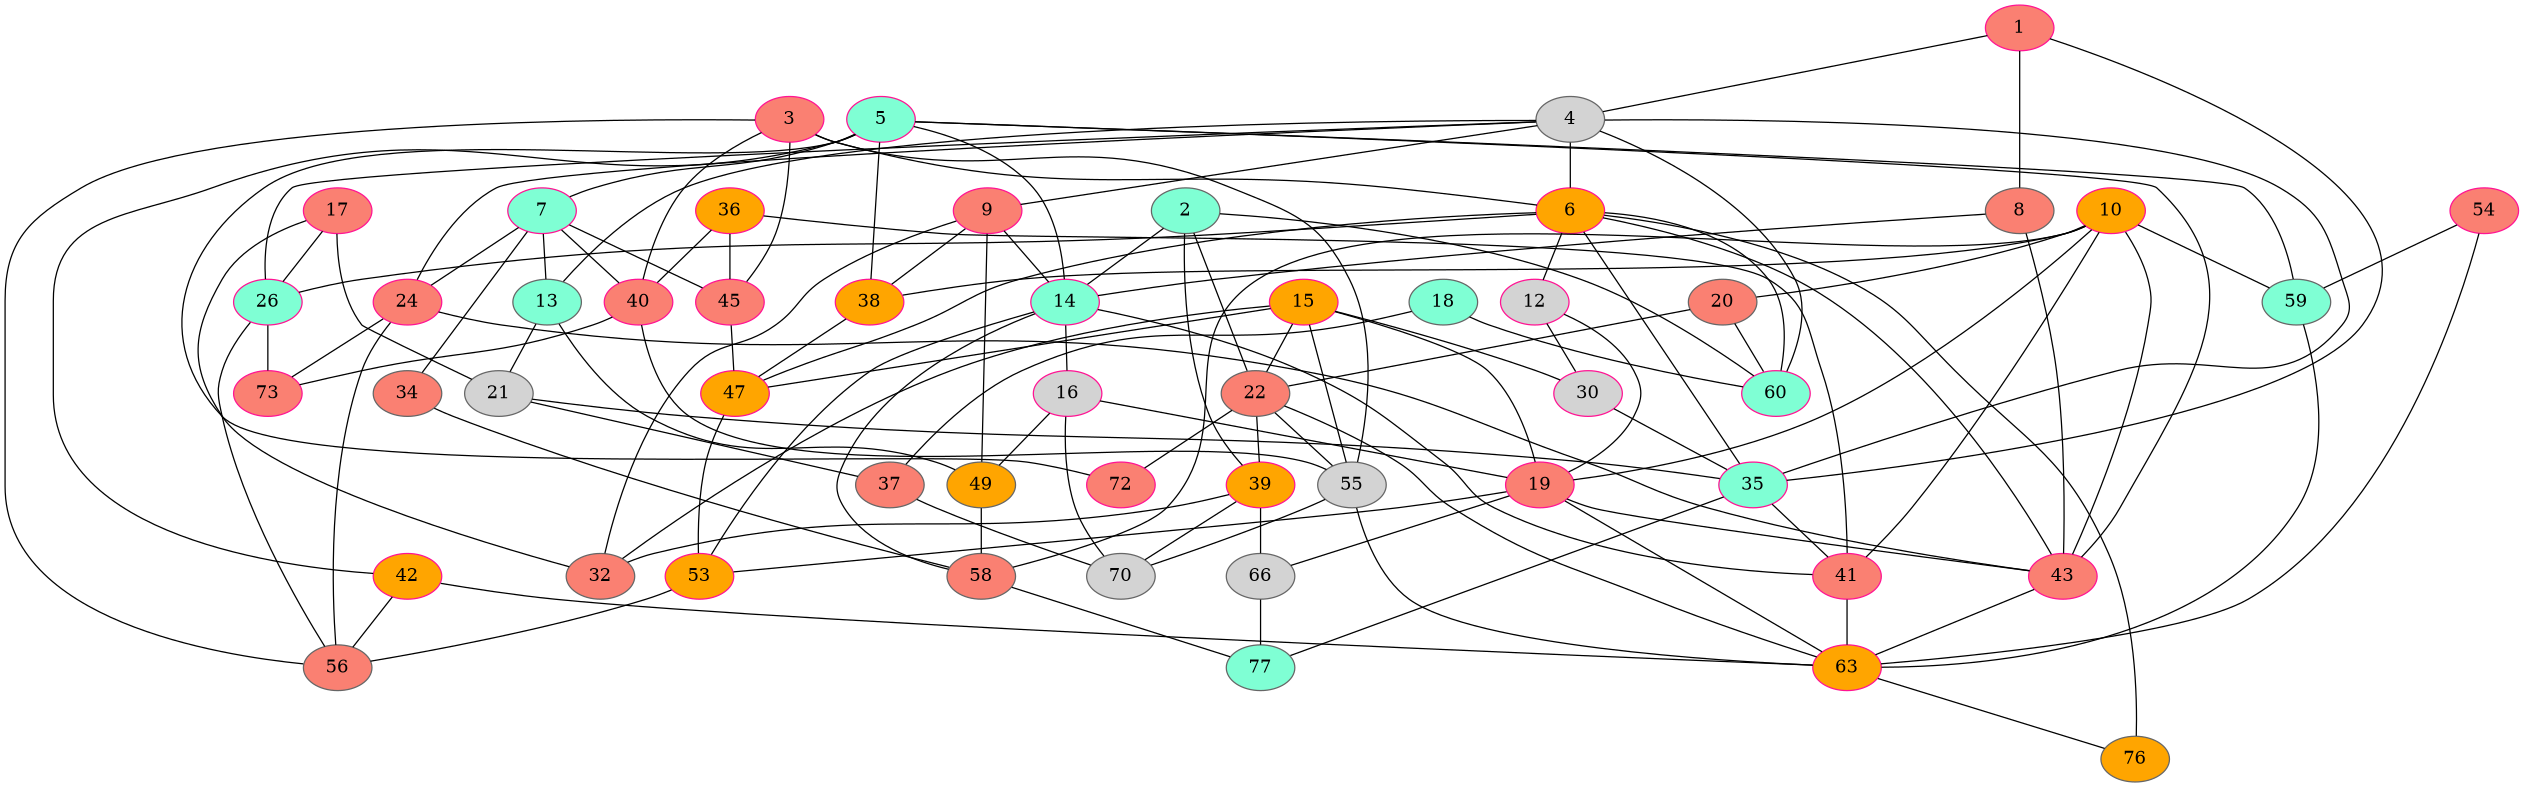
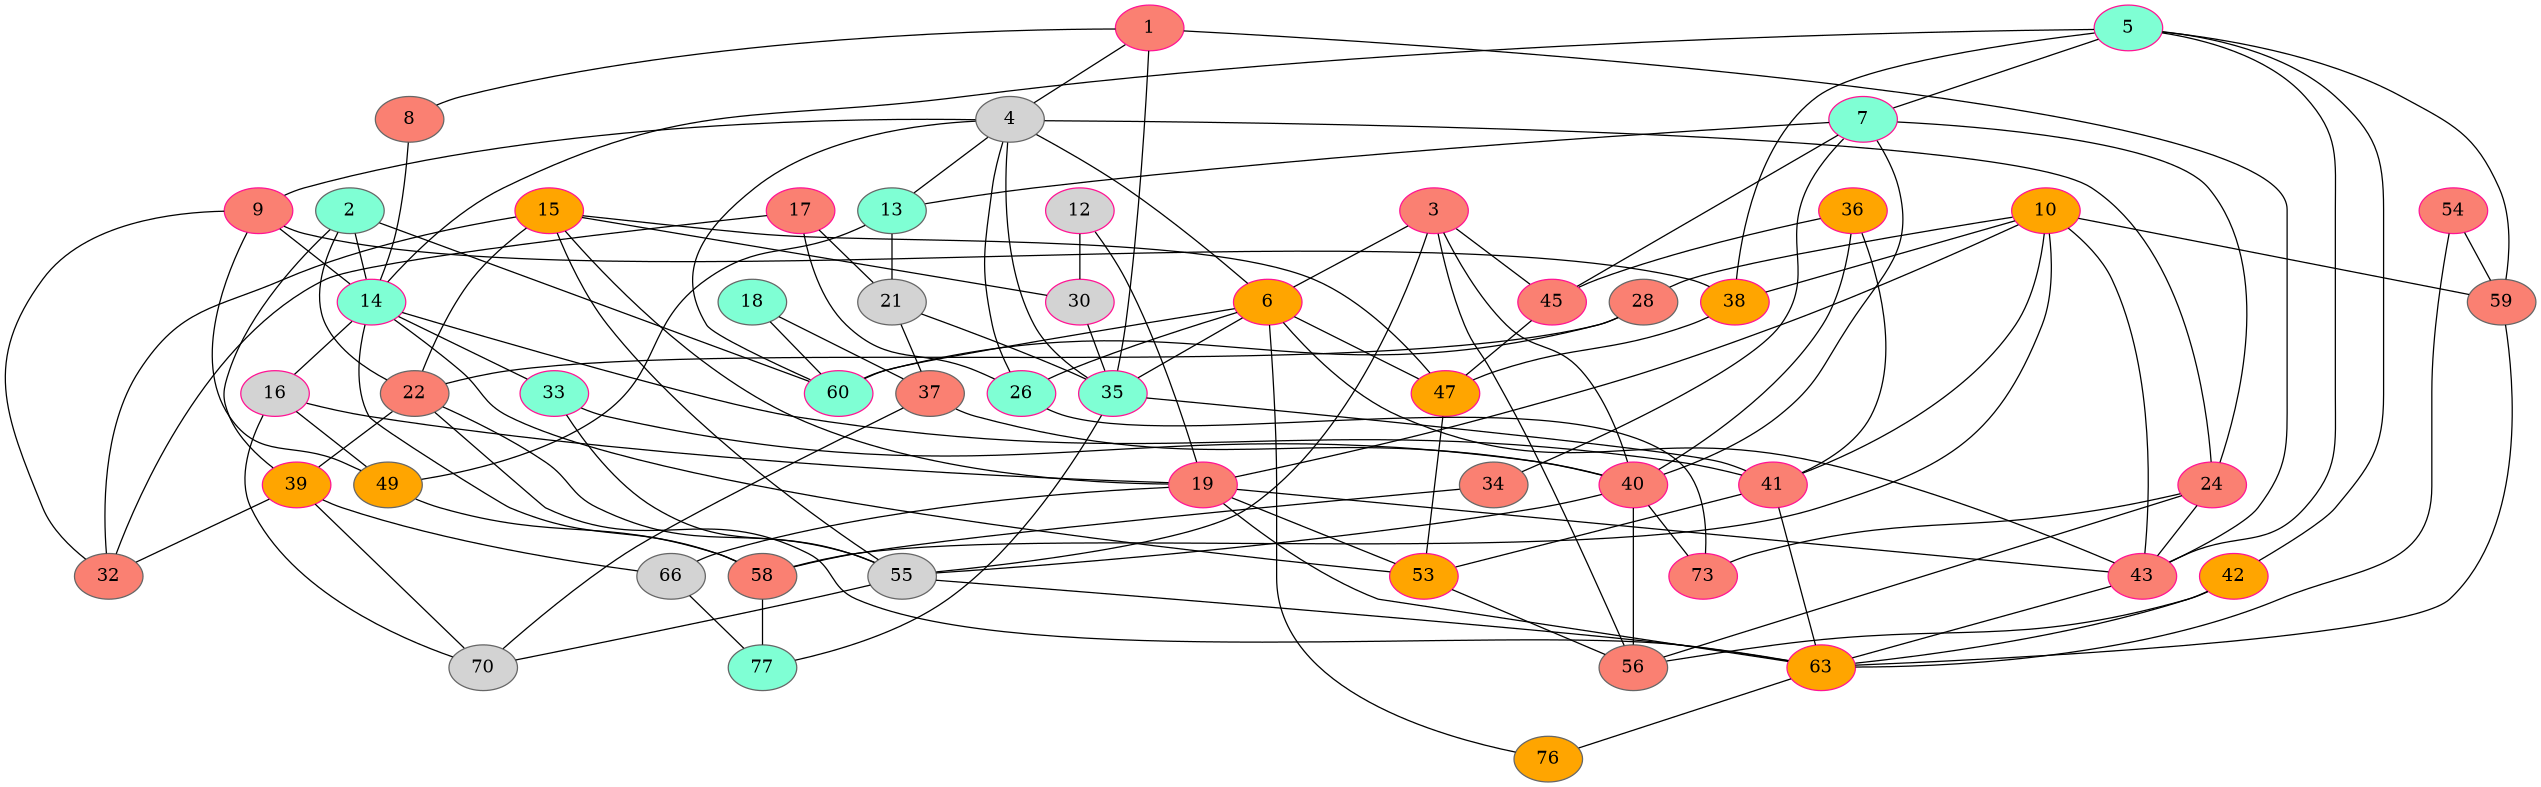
edge "6" -- "12": removed
node "20": label "20" -> "28"
node "59": fillcolor aquamarine -> salmon
node "33": added
edge "8" -- "43": now "1" -- "43"
edge "37" -- "40": added
node "72": removed
edge "26" -- "56": now "40" -- "56"
edge "41" -- "53": added
